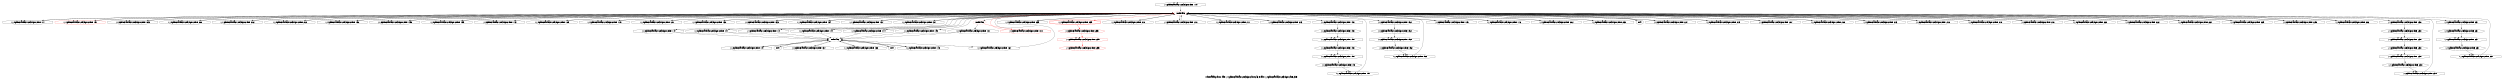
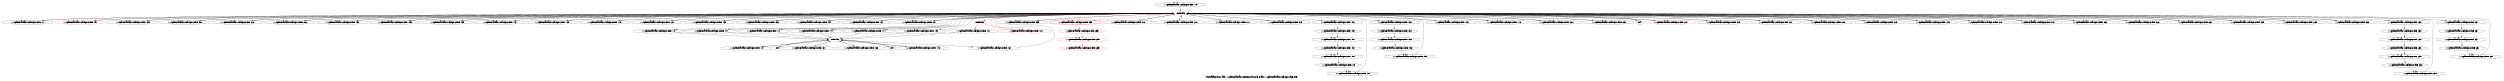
node "../../sphincs-a-sha2-128f/sign.c Line  227": color black -> red
